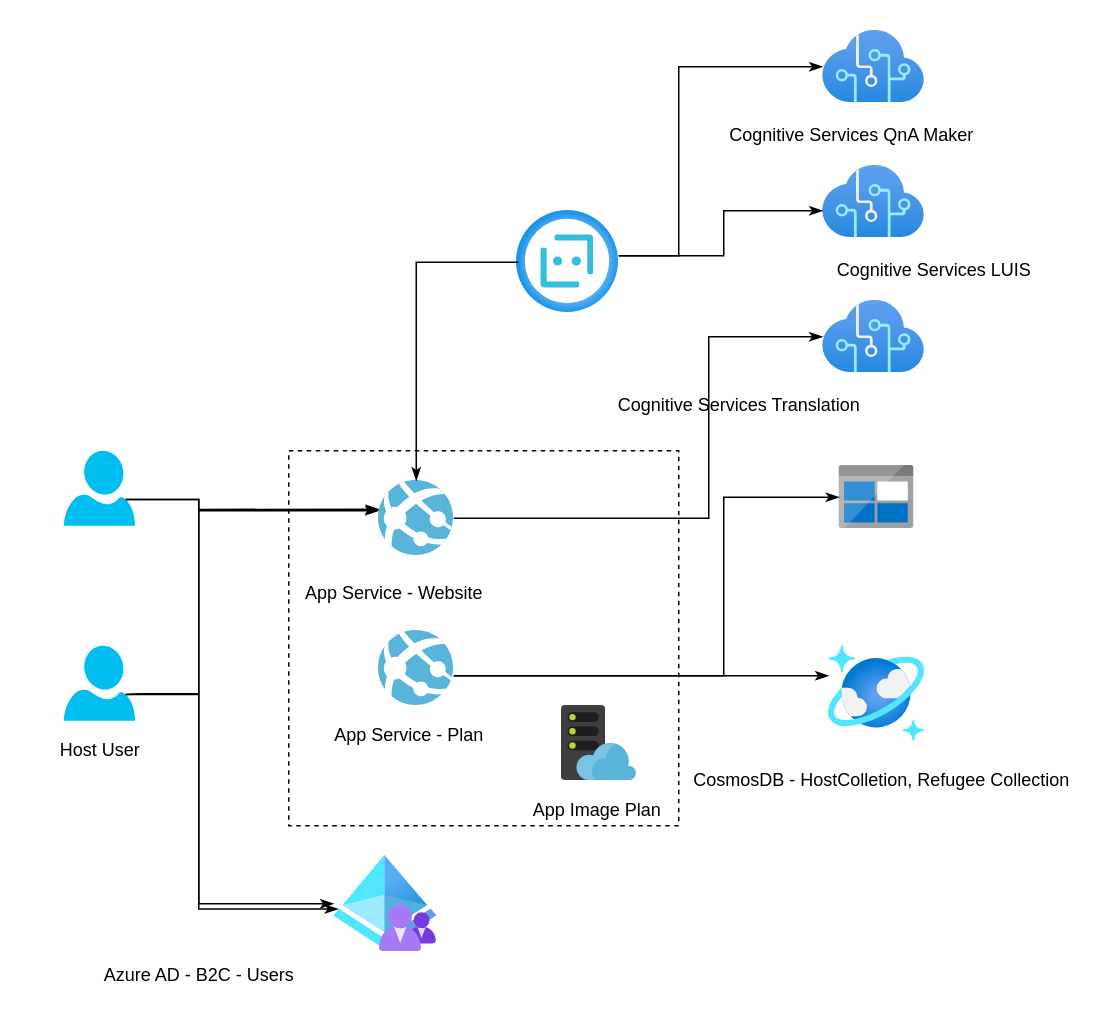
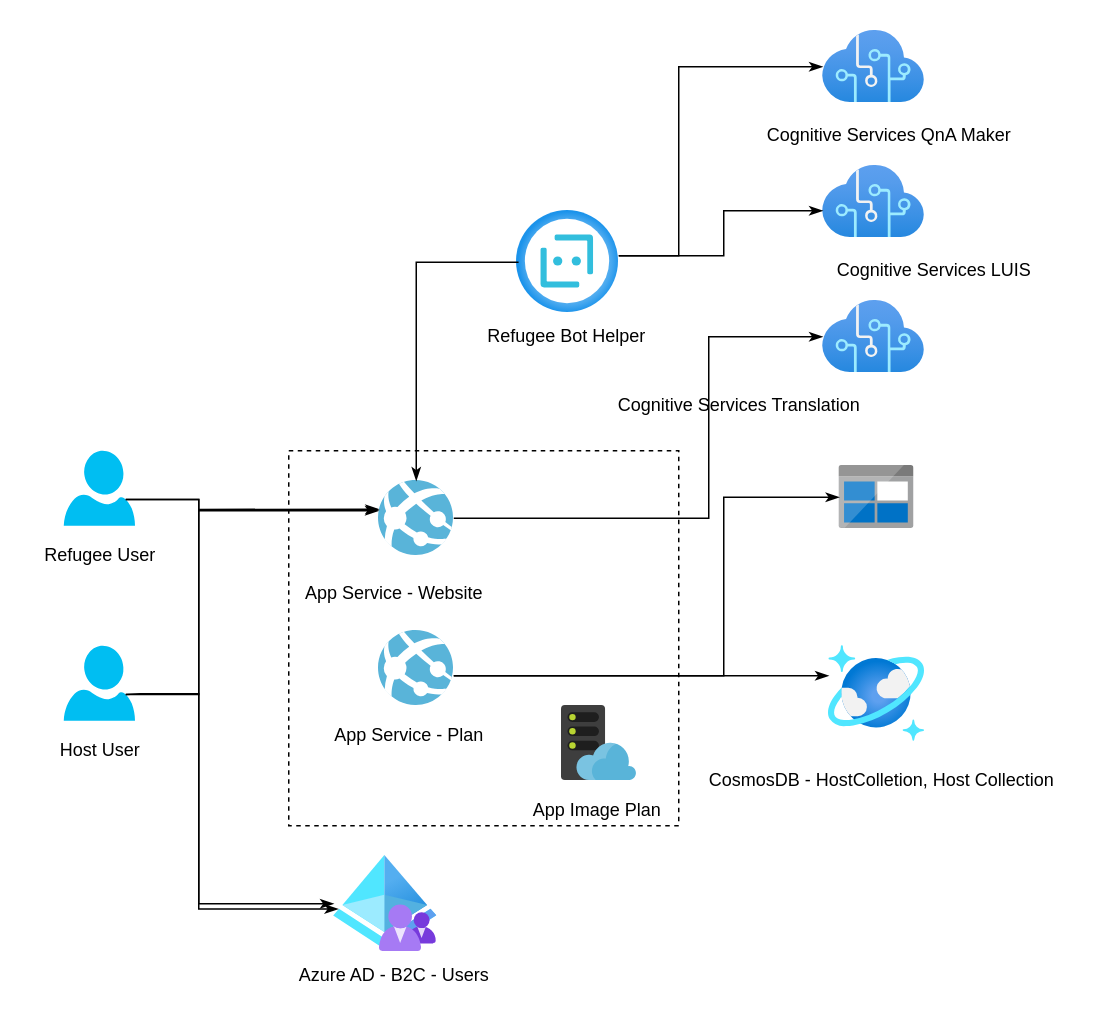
node "Cognitive Services QnA Maker": moved (851, 136) -> (889, 136)
node "Refugee Bot Helper": added
node "Refugee User": added
node "CosmosDB - HostColletion, Refugee Collection": label "CosmosDB - HostColletion, Refugee Collection" -> "CosmosDB - HostColletion, Host Collection"
node "Azure AD - B2C - Users": moved (199, 976) -> (394, 976)
